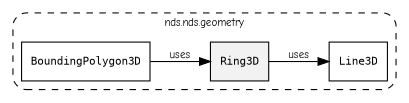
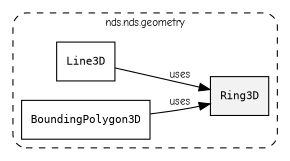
edge "Ring3D" -> "Line3D": reversed
